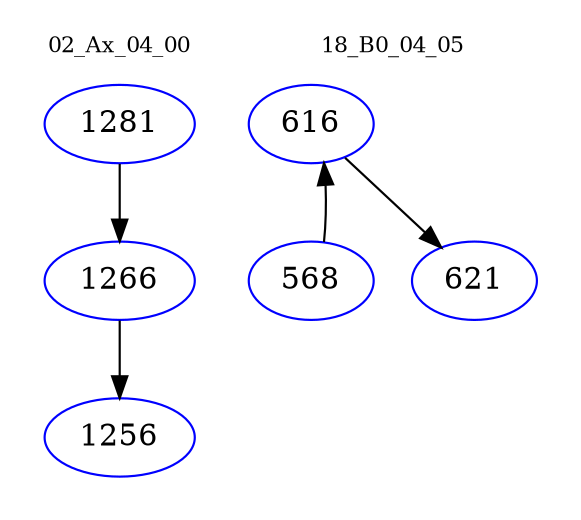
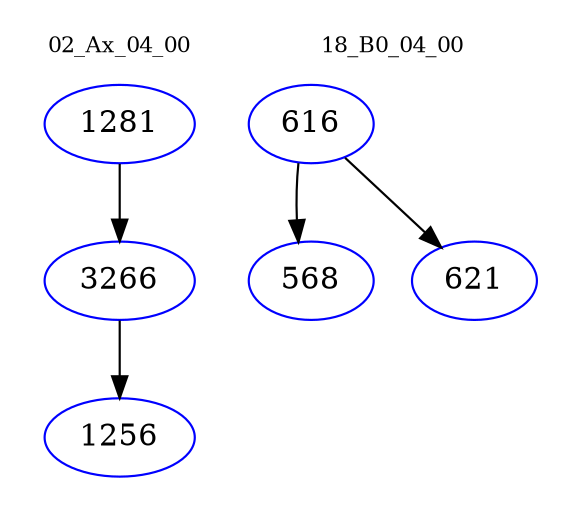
cluster "18_B0_04_05": label "18_B0_04_05" -> "18_B0_04_00"
edge "568" -> "616": reversed
node "1266": label "1266" -> "3266"
